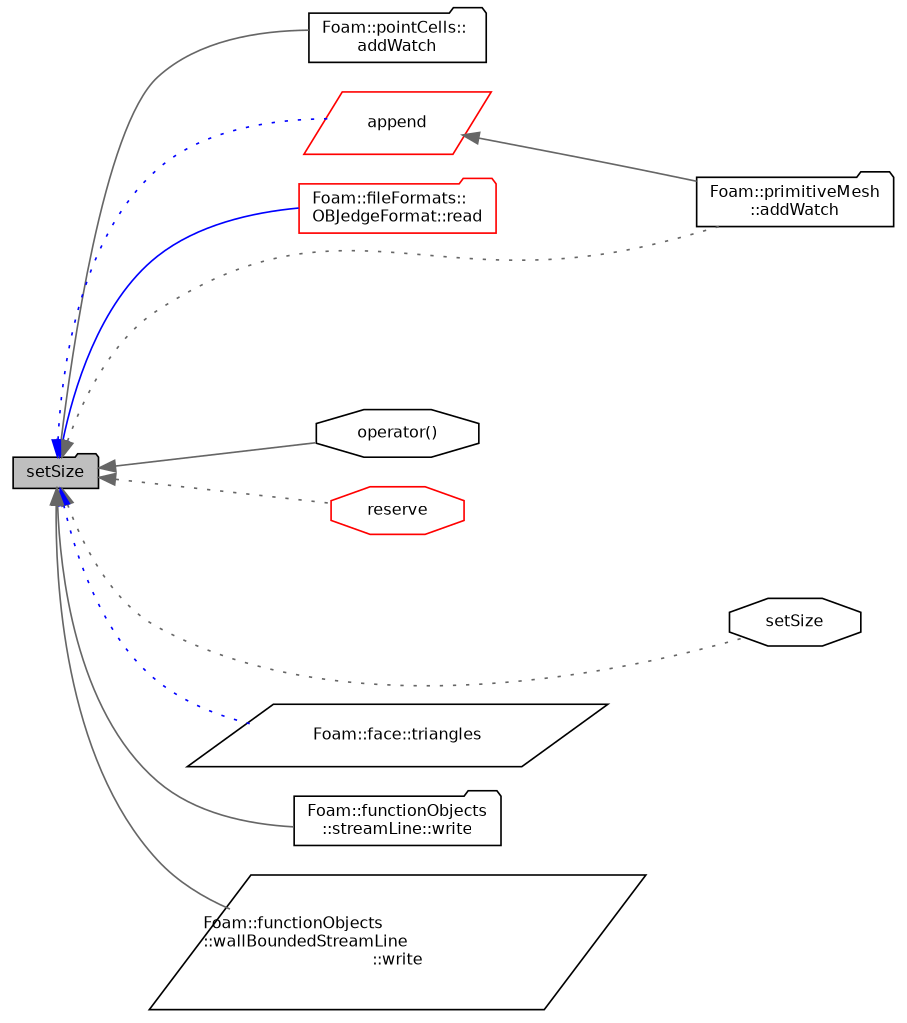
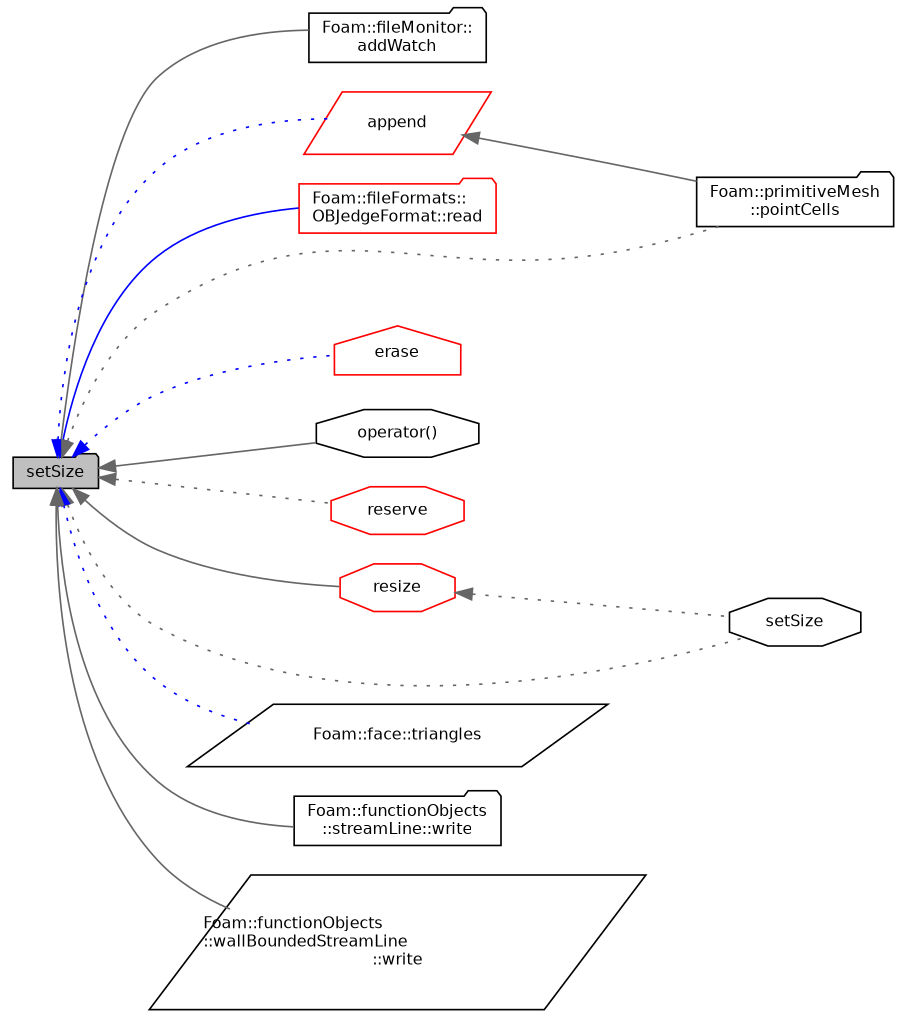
node "Foam::pointCells:: addWatch": label "Foam::pointCells:: addWatch" -> "Foam::fileMonitor:: addWatch"
node "Foam::primitiveMesh ::addWatch": label "Foam::primitiveMesh ::addWatch" -> "Foam::primitiveMesh ::pointCells"
node "erase": added
node "resize": added
